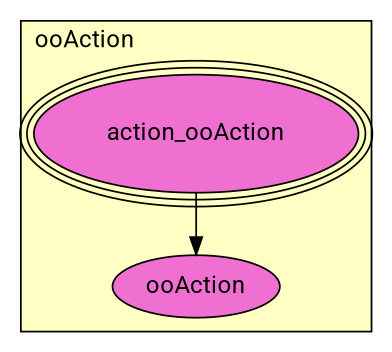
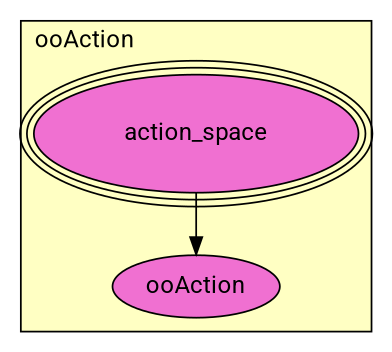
node "action_ooAction": label "action_ooAction" -> "action_space"
